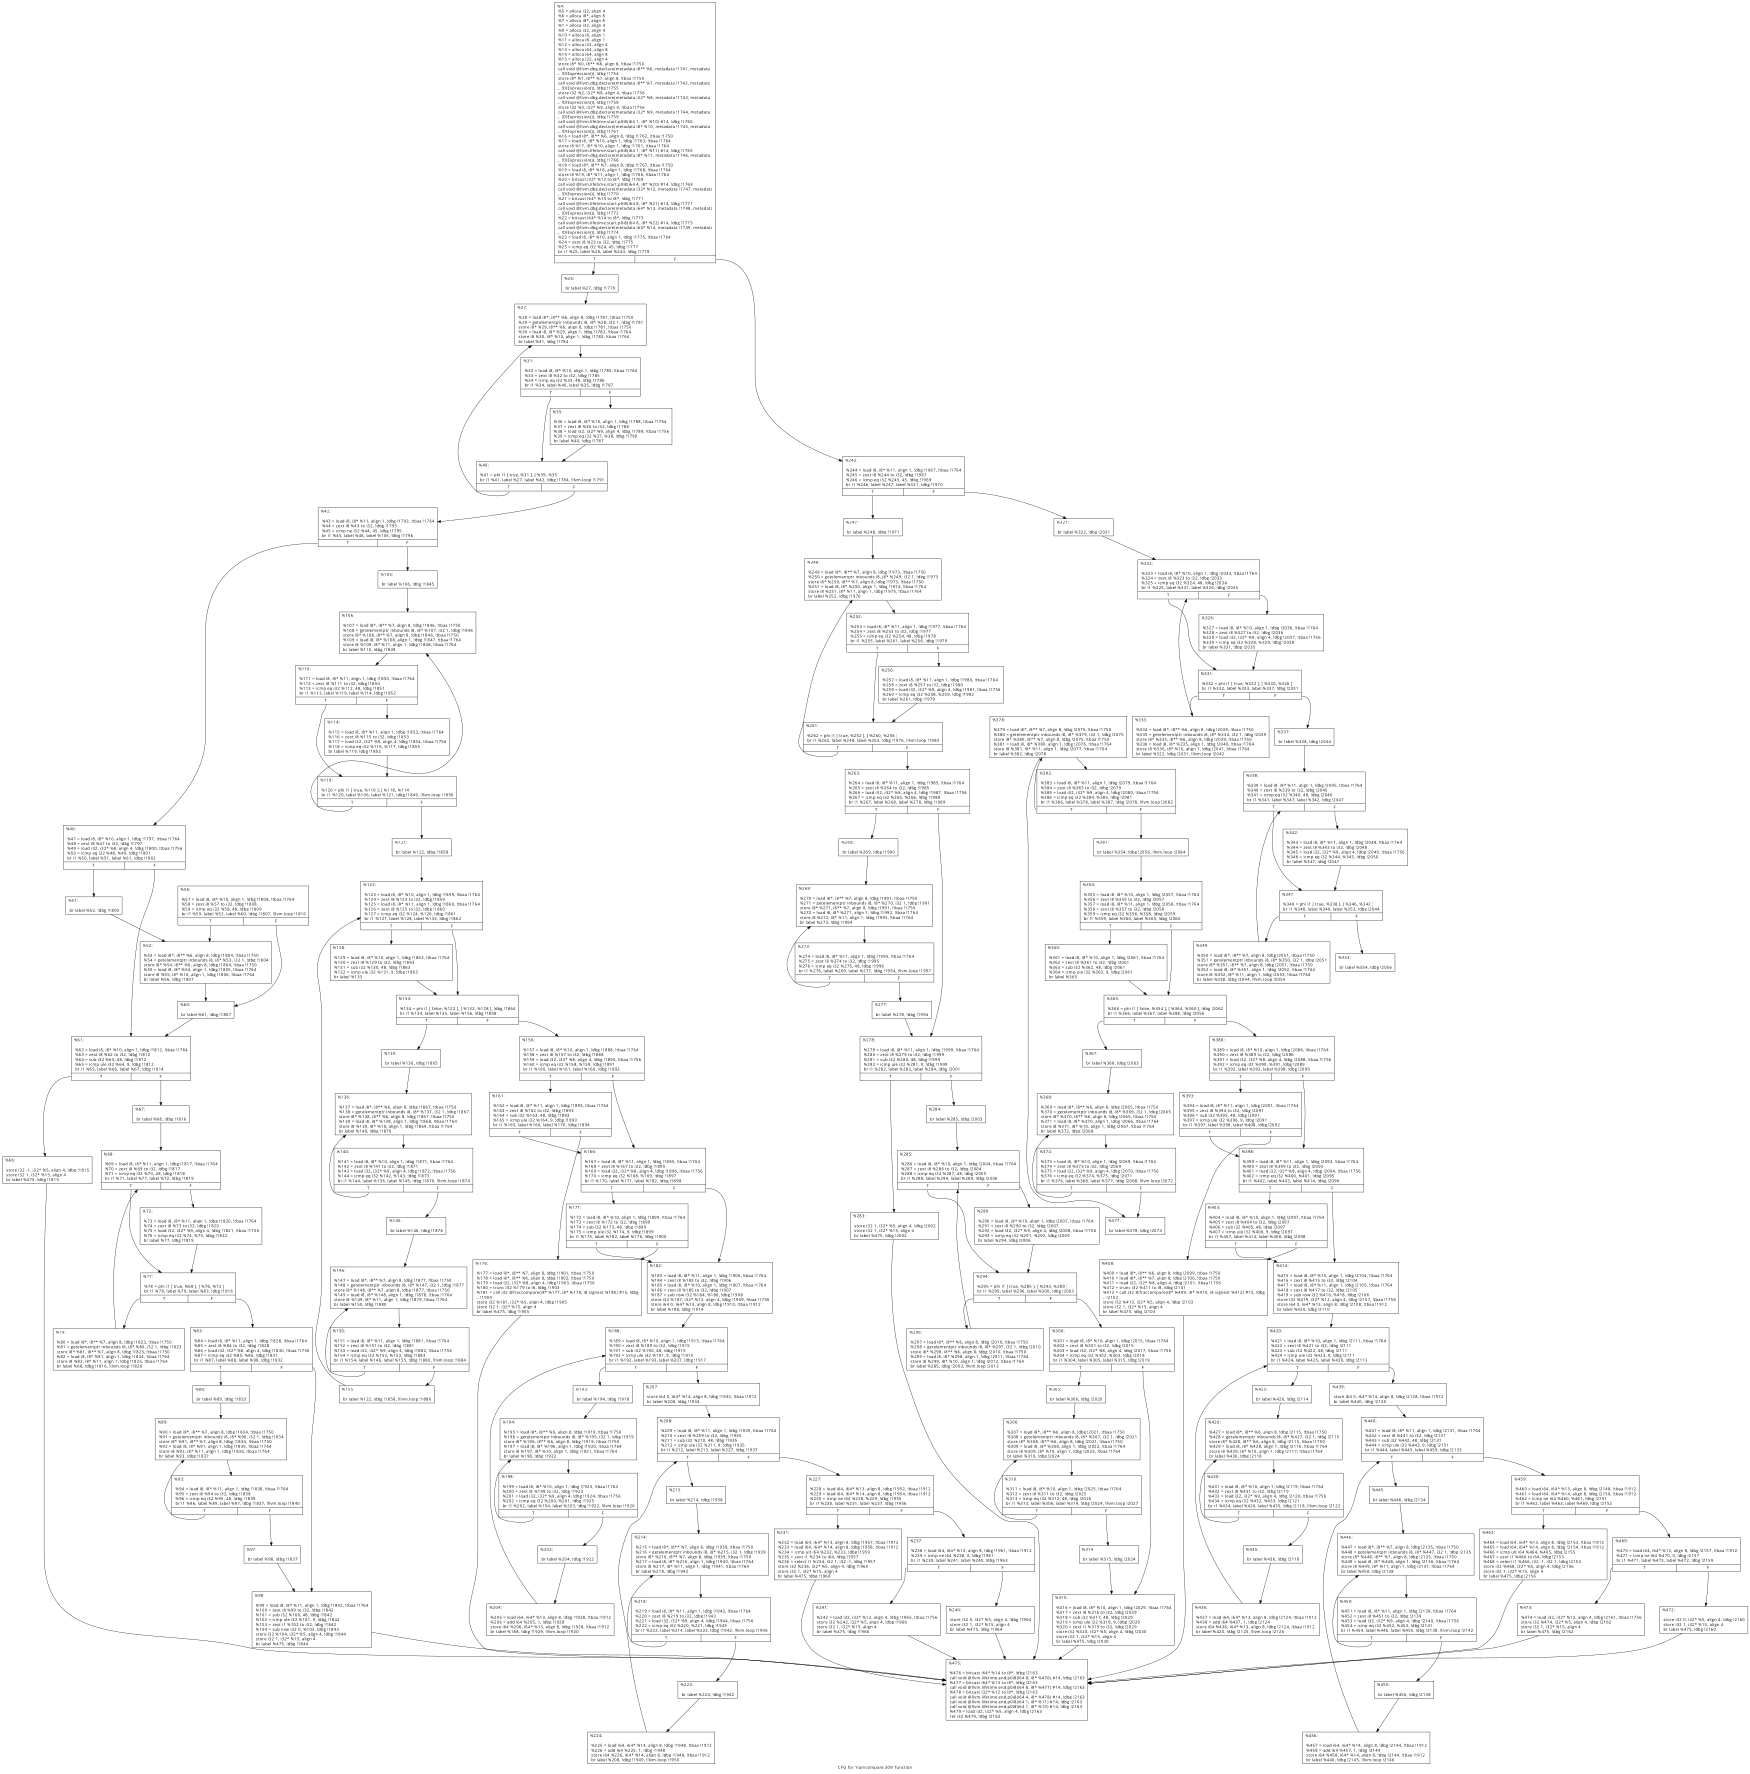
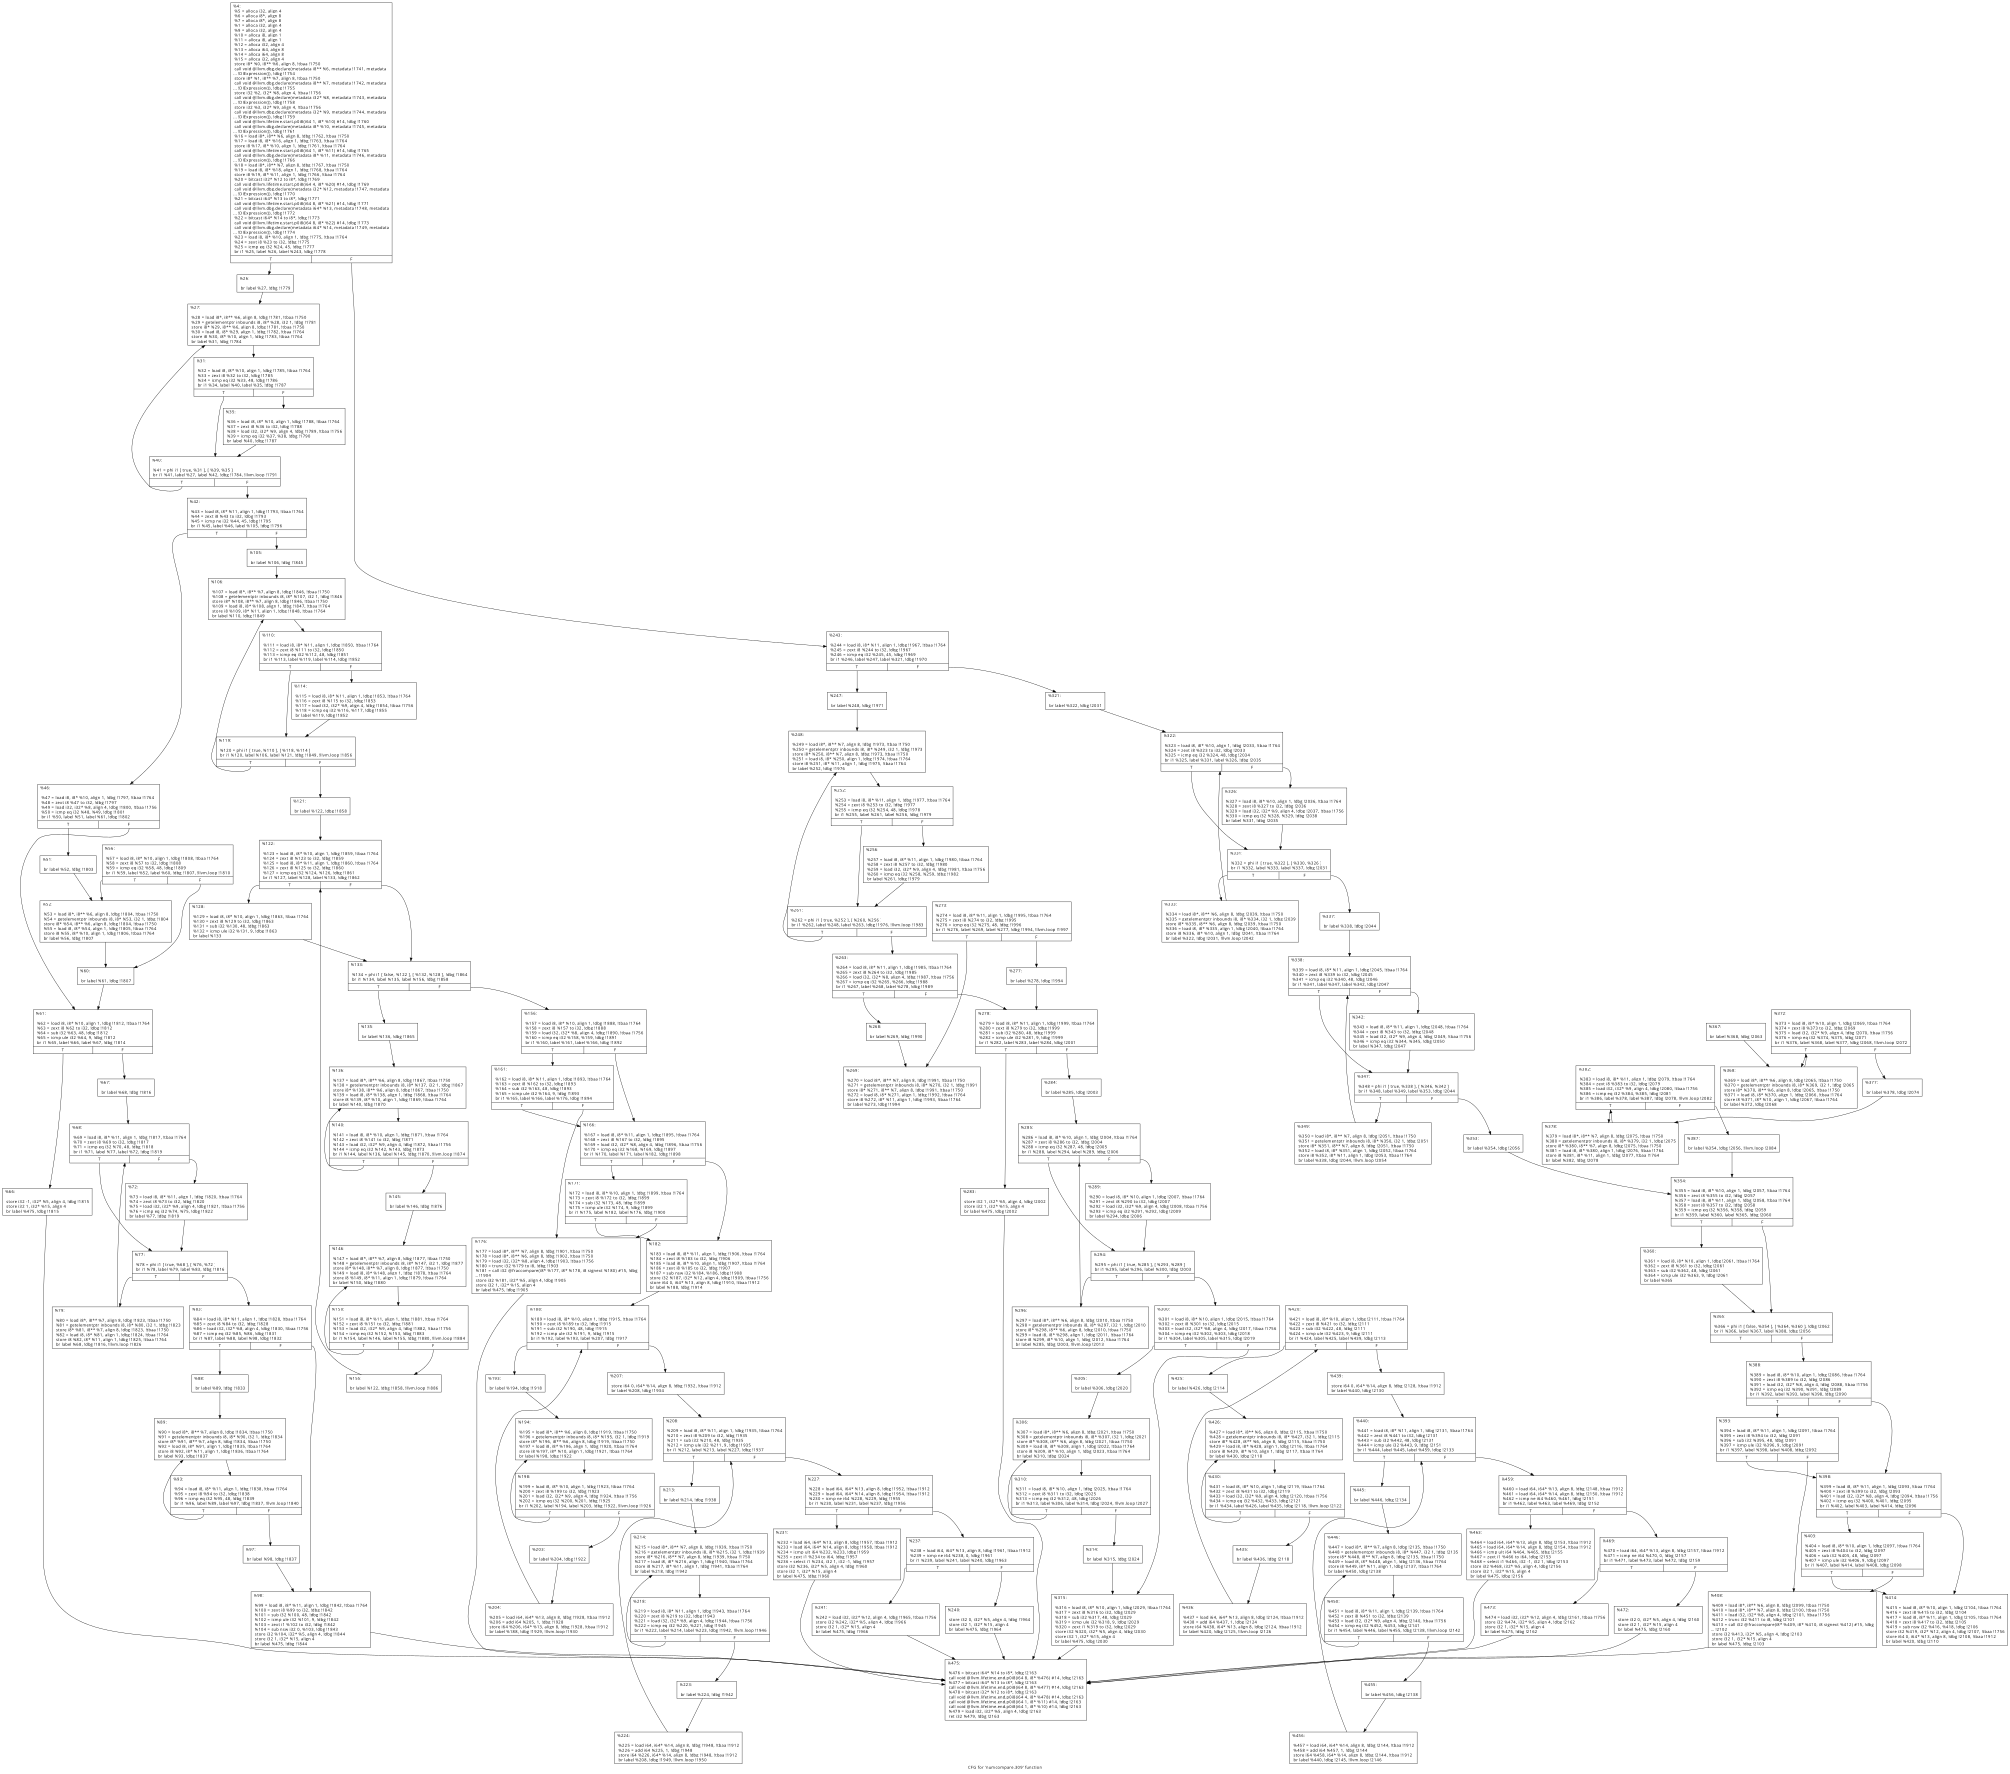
edge "%269:" -> "%273:": removed
edge "%378:" -> "%377:": reversed
edge "%365:" -> "%367:": removed
edge "%353:" -> "%354:": added
edge "%414:" -> "%420:": removed
